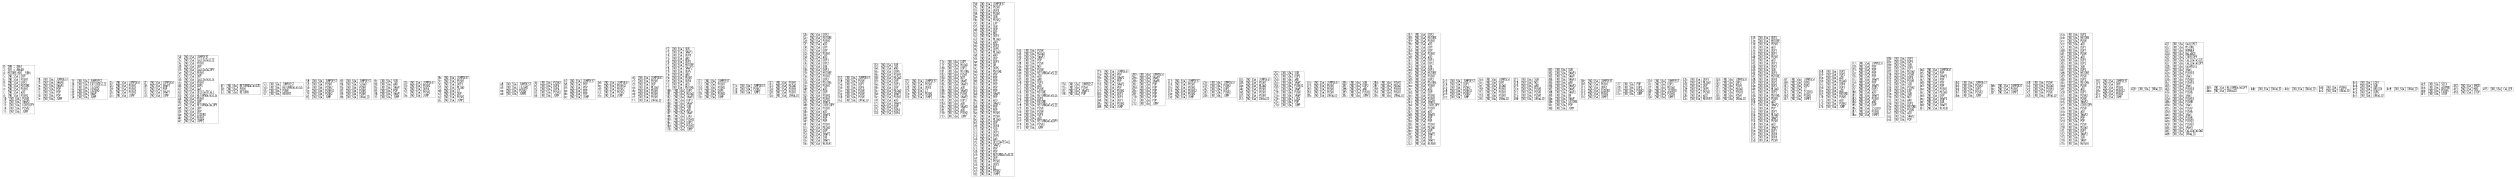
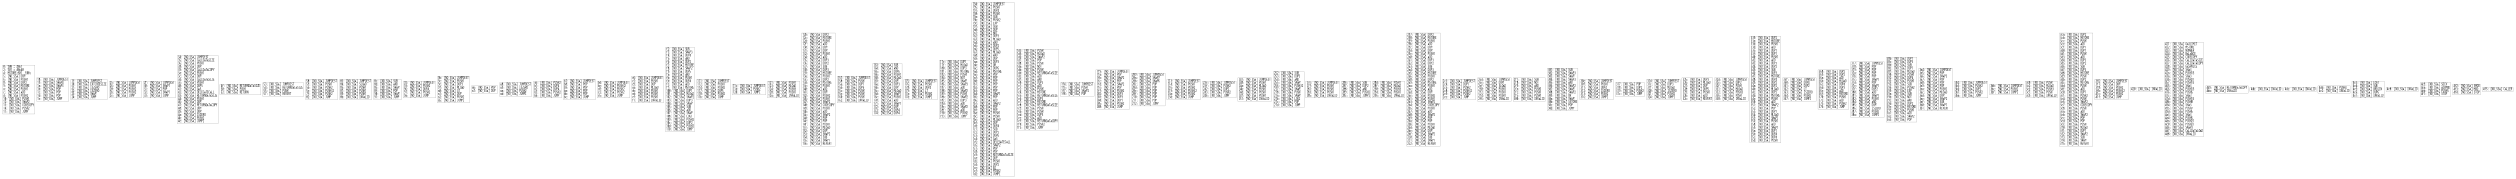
node "a6: [NO_SSA] POP a7: [NO_SSA] DUP1": added
